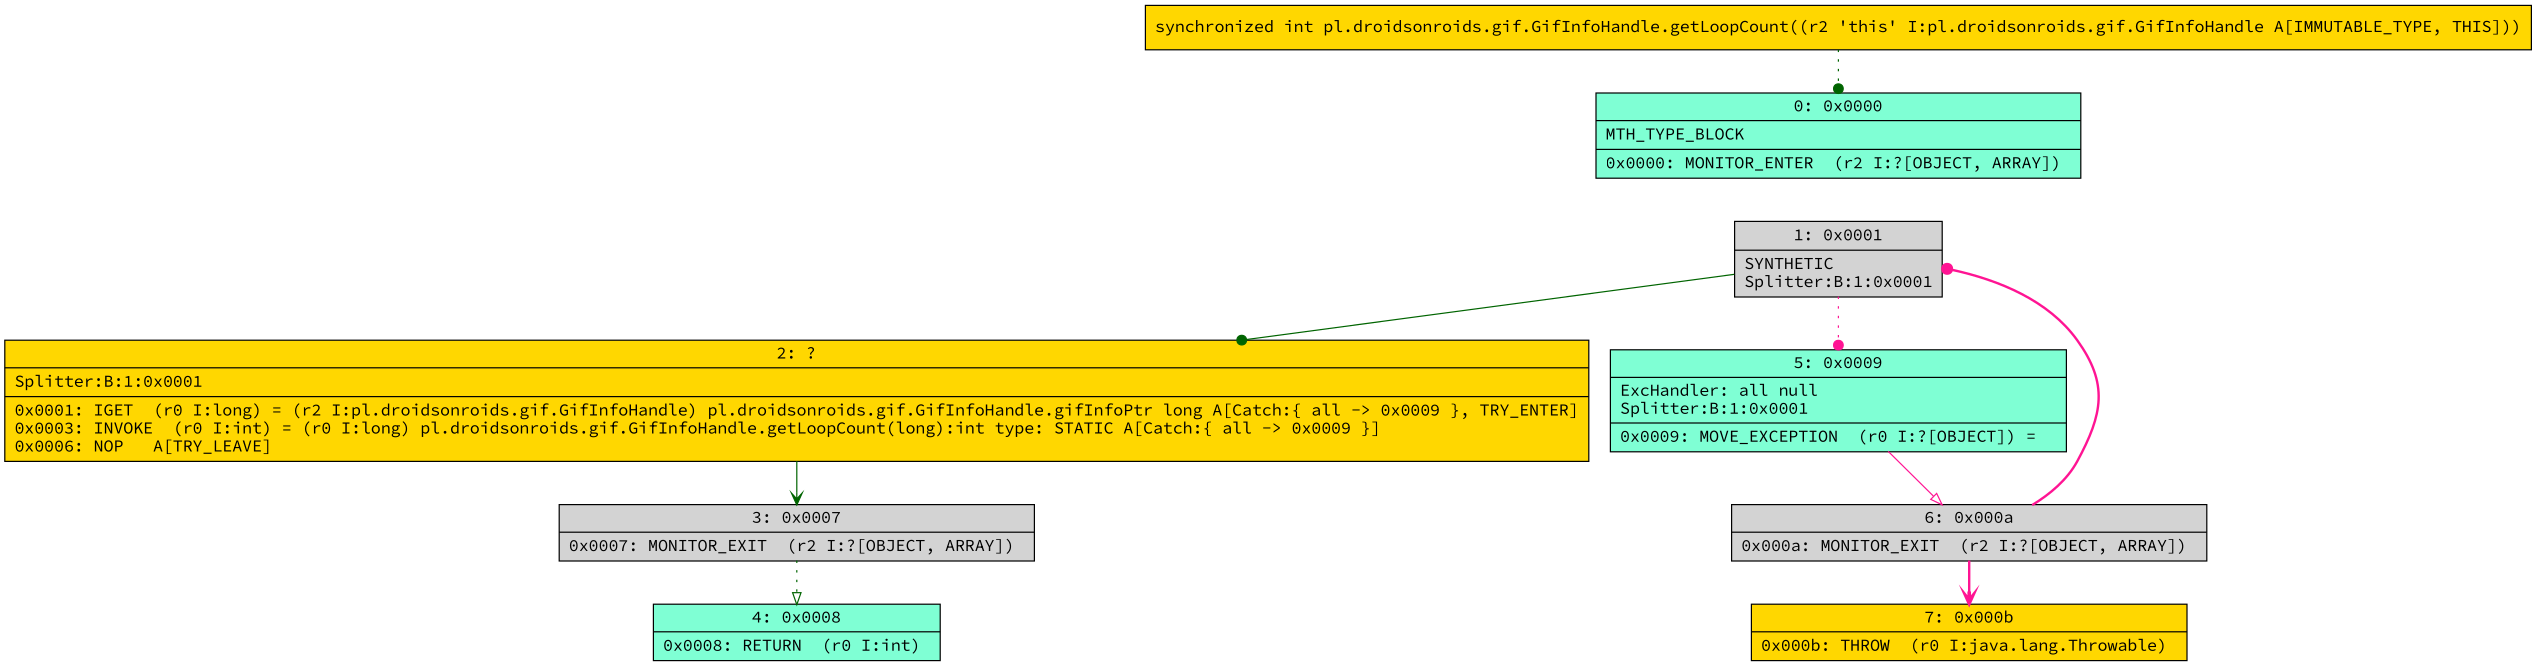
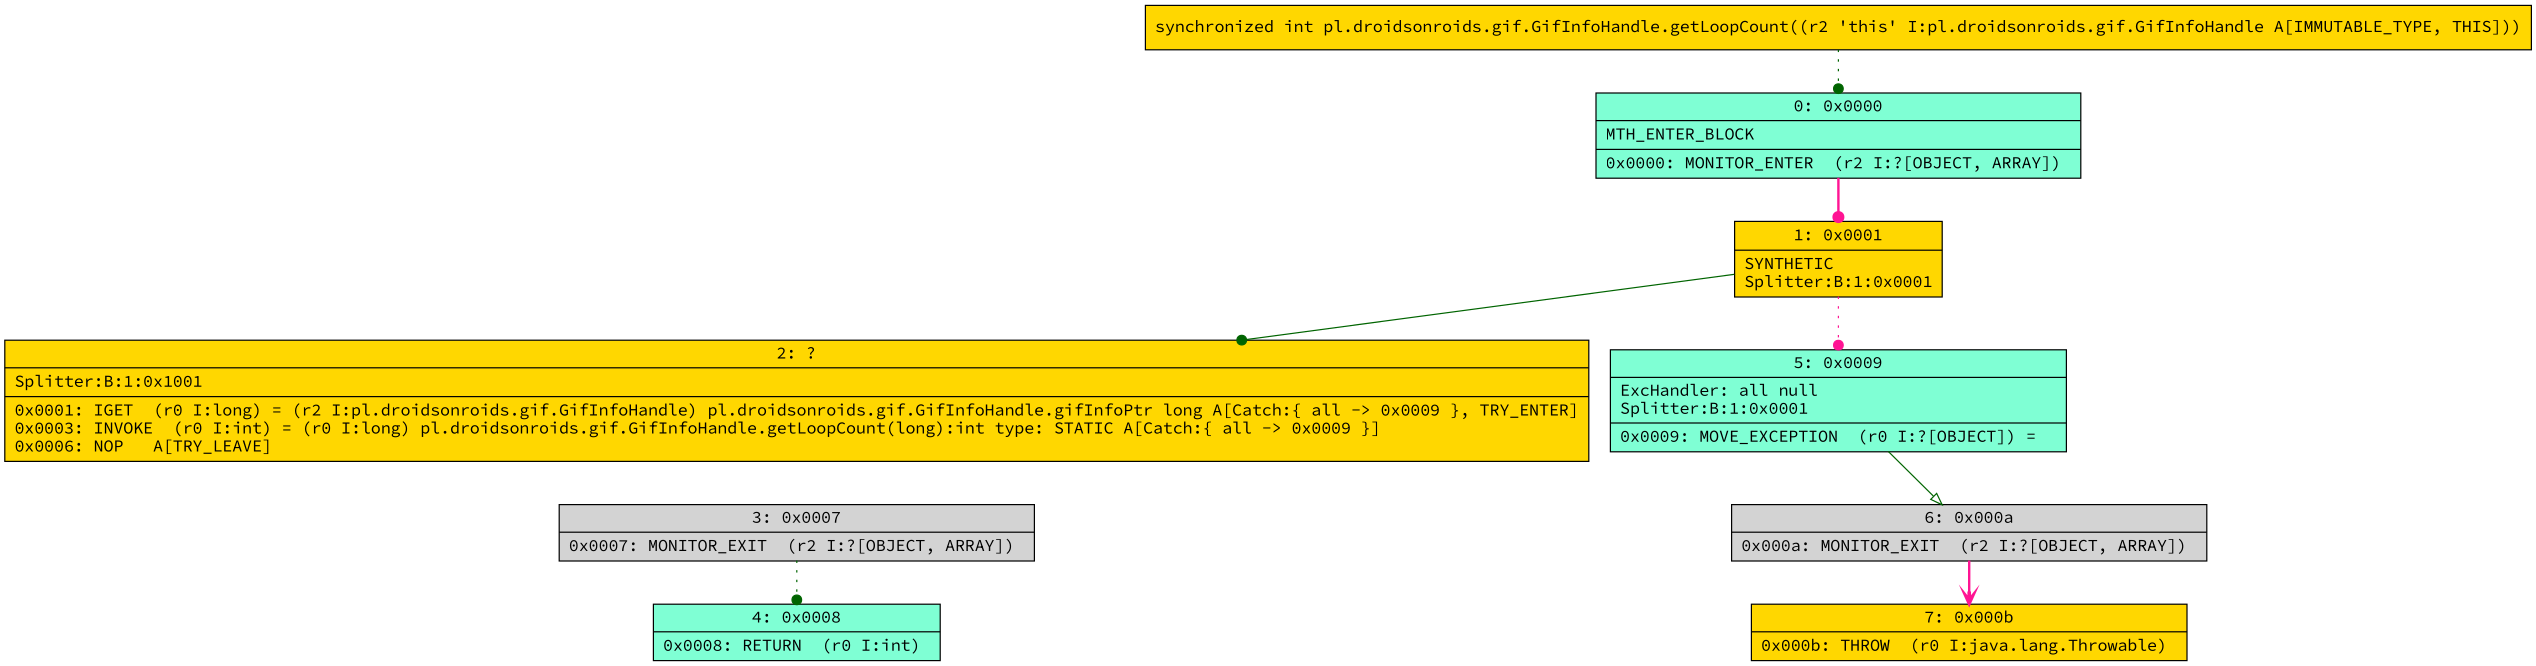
node "0: 0x0000": text "MTH_TYPE_BLOCK" -> "MTH_ENTER_BLOCK"
node "1: 0x0001": fillcolor lightgrey -> gold
edge "6: 0x000a" -> "1: 0x0001": now "0: 0x0000" -> "1: 0x0001"
node "2: ?": text "Splitter:B:1:0x0001" -> "Splitter:B:1:0x1001"
edge "5: 0x0009" -> "6: 0x000a": color deeppink -> darkgreen
edge "2: ?" -> "3: 0x0007": removed
edge "3: 0x0007" -> "4: 0x0008": arrowhead onormal -> dot
